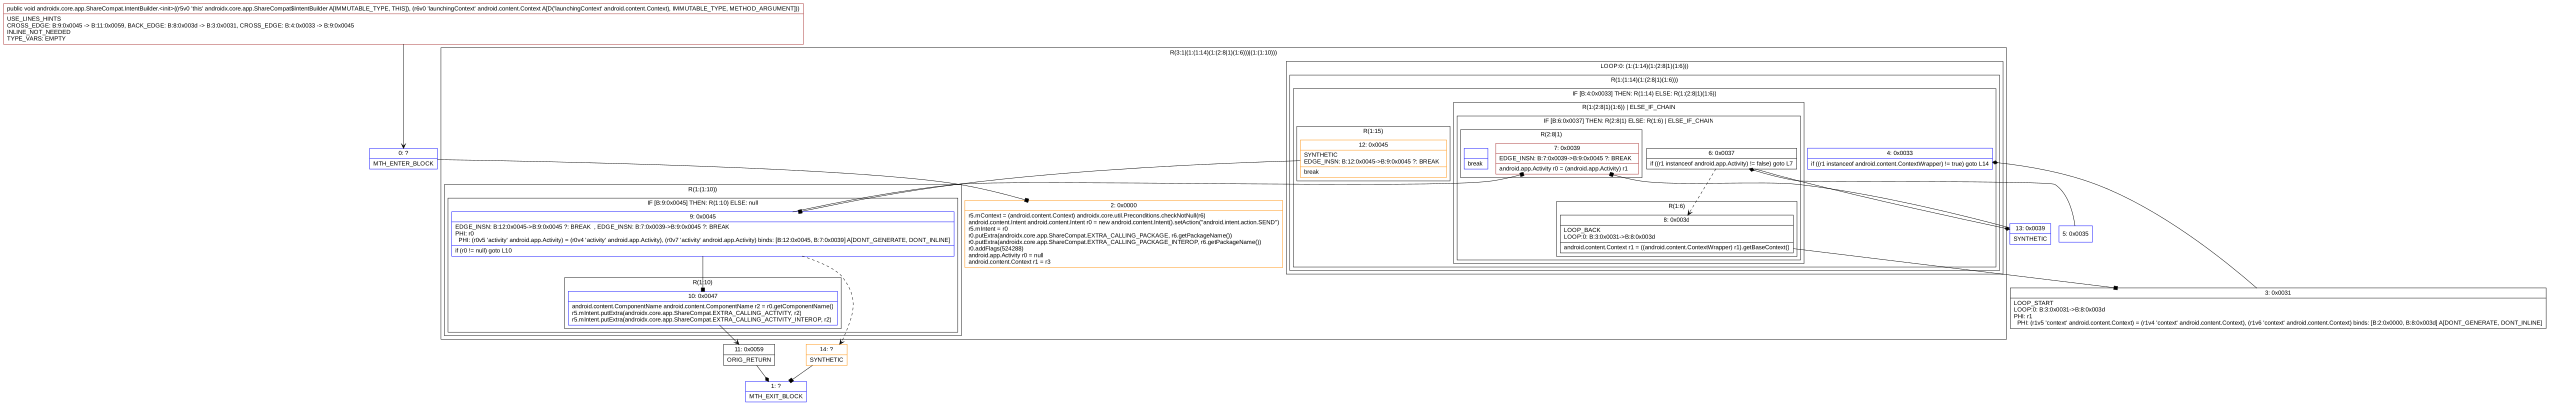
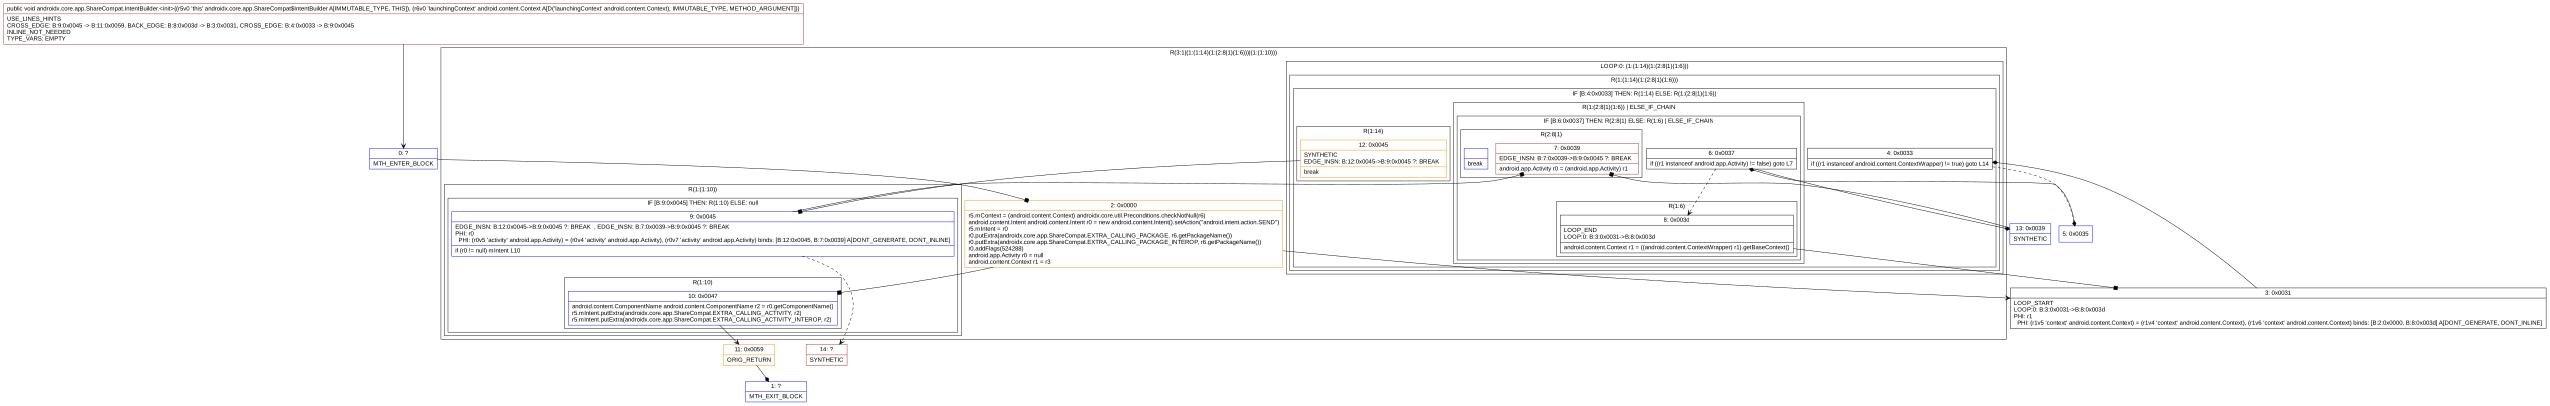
cluster "R(1:15)": label "R(1:15)" -> "R(1:14)"
node "4: 0x0033": color blue -> black
edge "4: 0x0033" -> "5: 0x0035": added
node "8: 0x003d": text "LOOP_BACK" -> "LOOP_END"
node "9: 0x0045": text "if (r0 != null) goto L10" -> "if (r0 != null) mIntent L10"
edge "9: 0x0045" -> "10: 0x0047": now "2: 0x0000" -> "10: 0x0047"
edge "2: 0x0000" -> "3: 0x0031": added
node "11: 0x0059": color black -> darkorange
node "14: ?": color darkorange -> brown
edge "14: ?" -> "1: ?": removed
